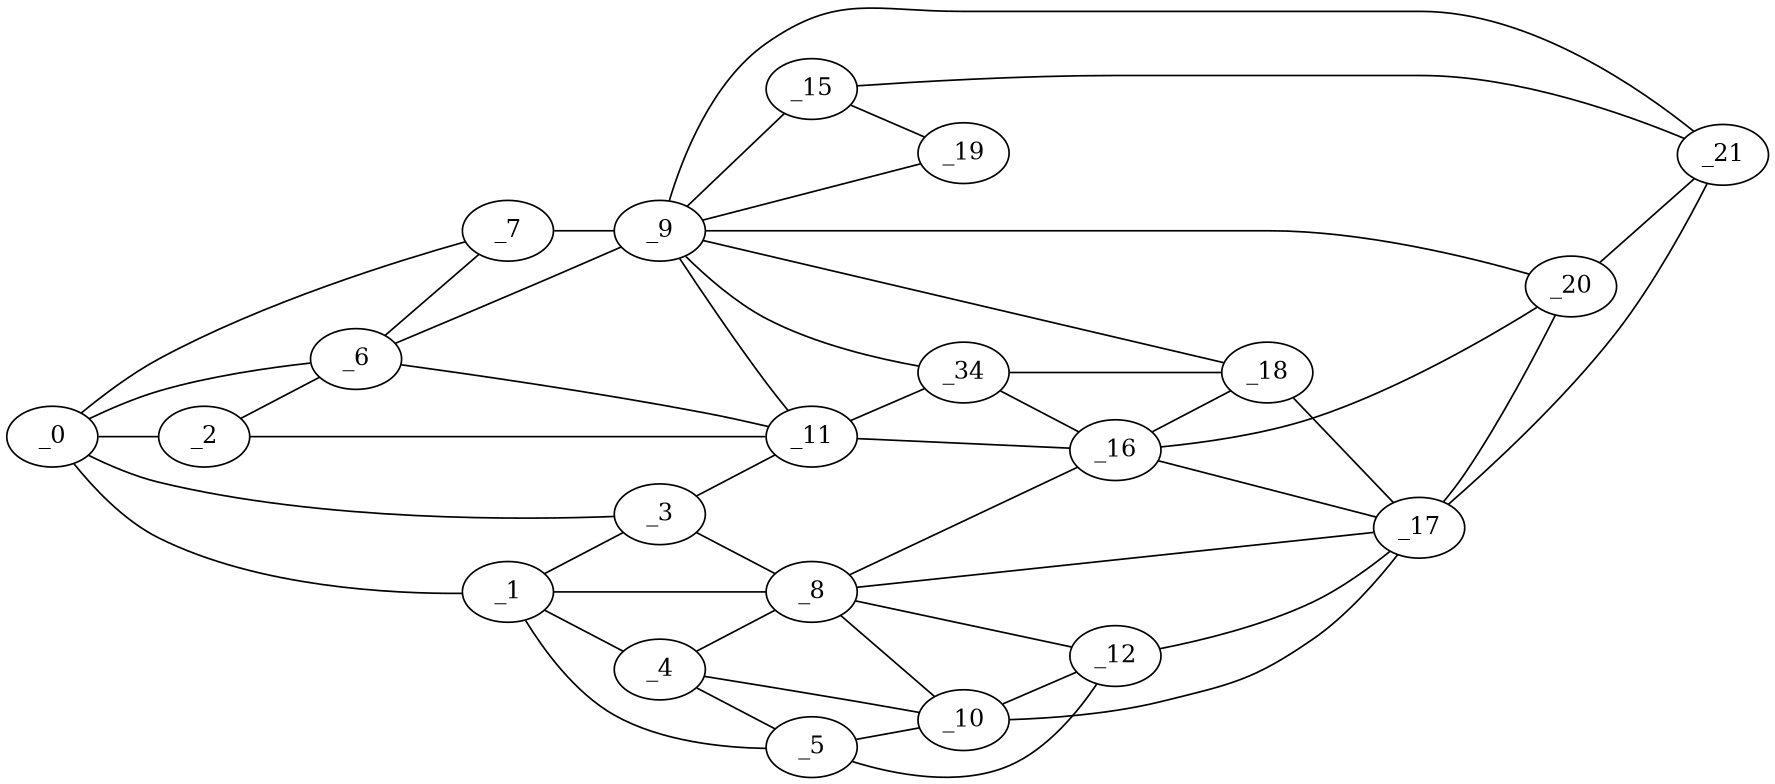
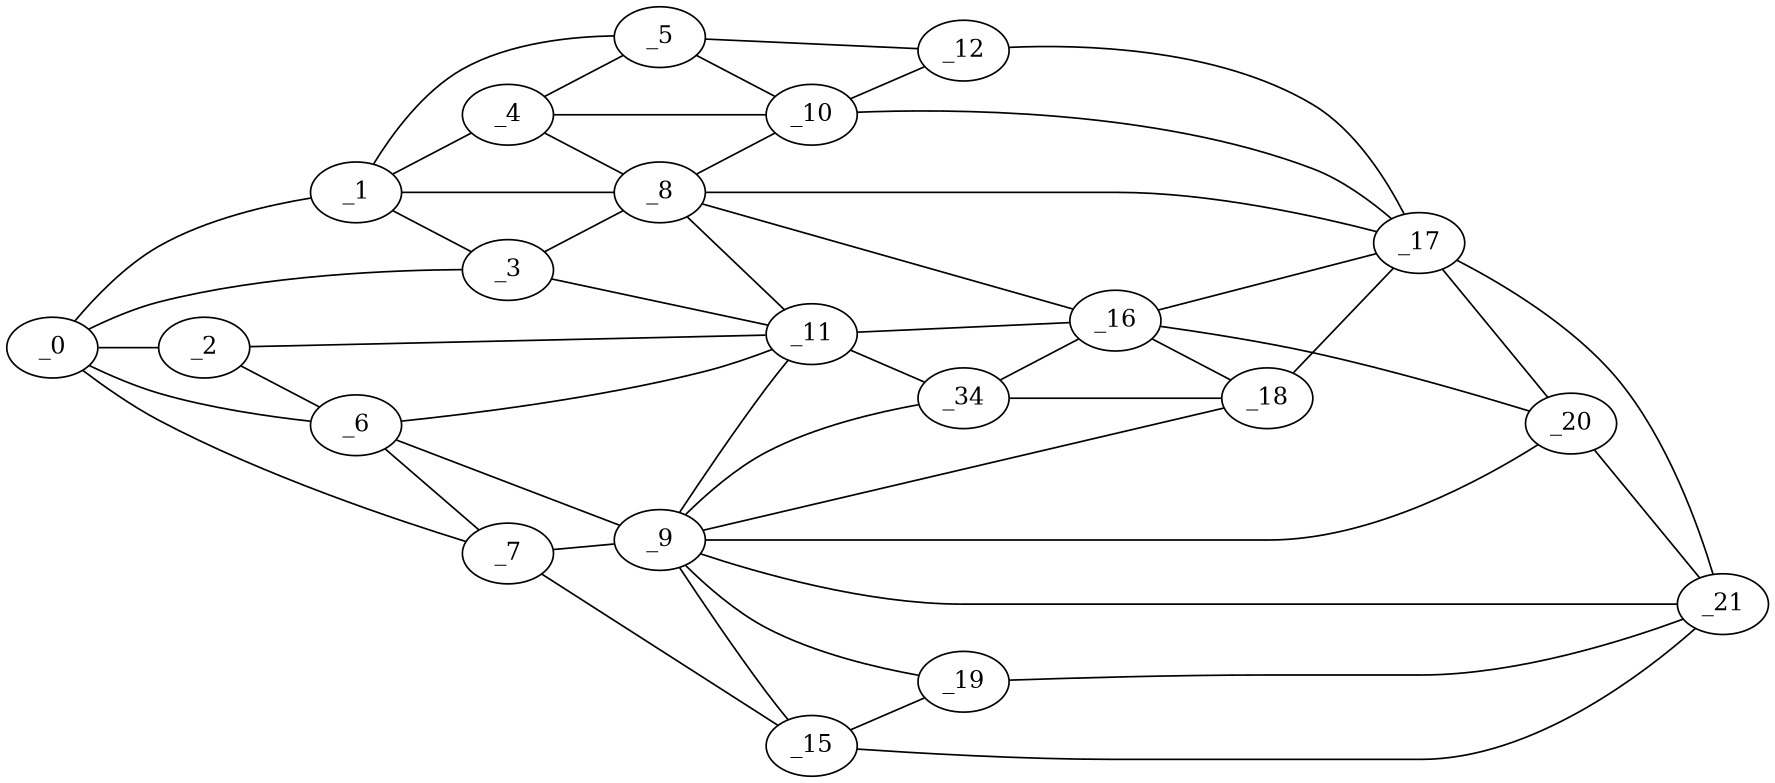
edge "_8" -- "_12": now "_8" -- "_11"
edge "_7" -- "_15": added
edge "_21" -- "_19": added
